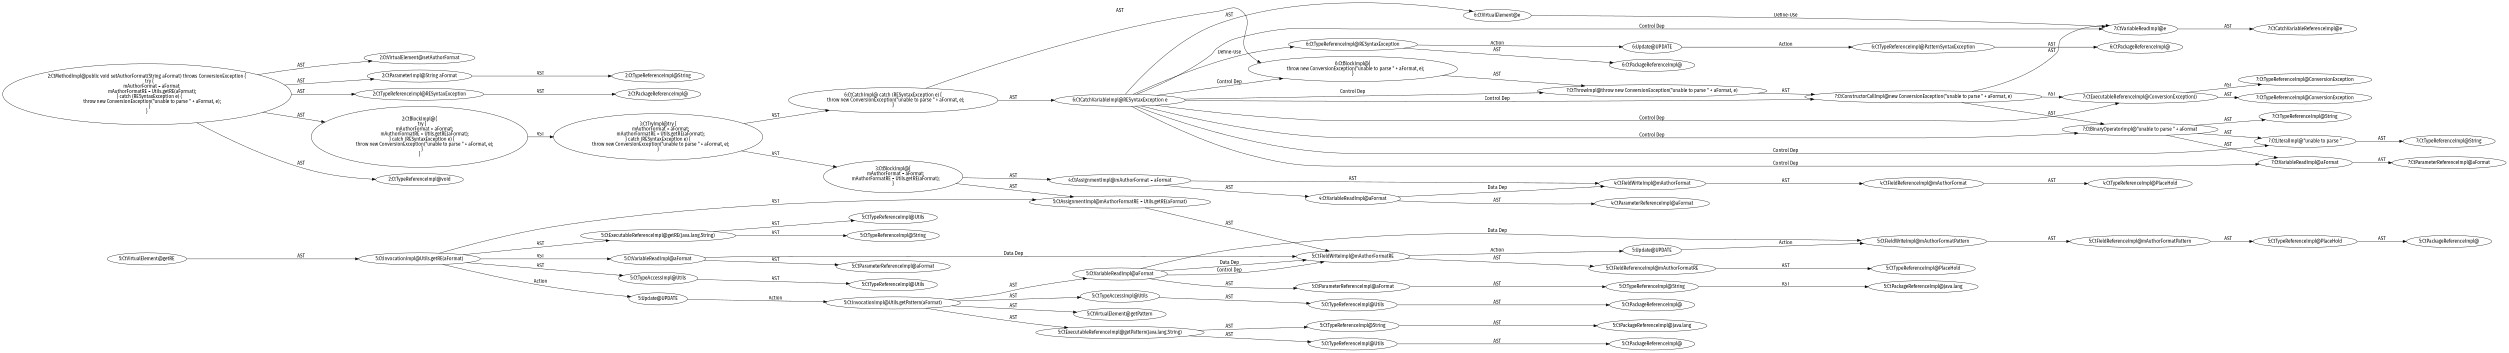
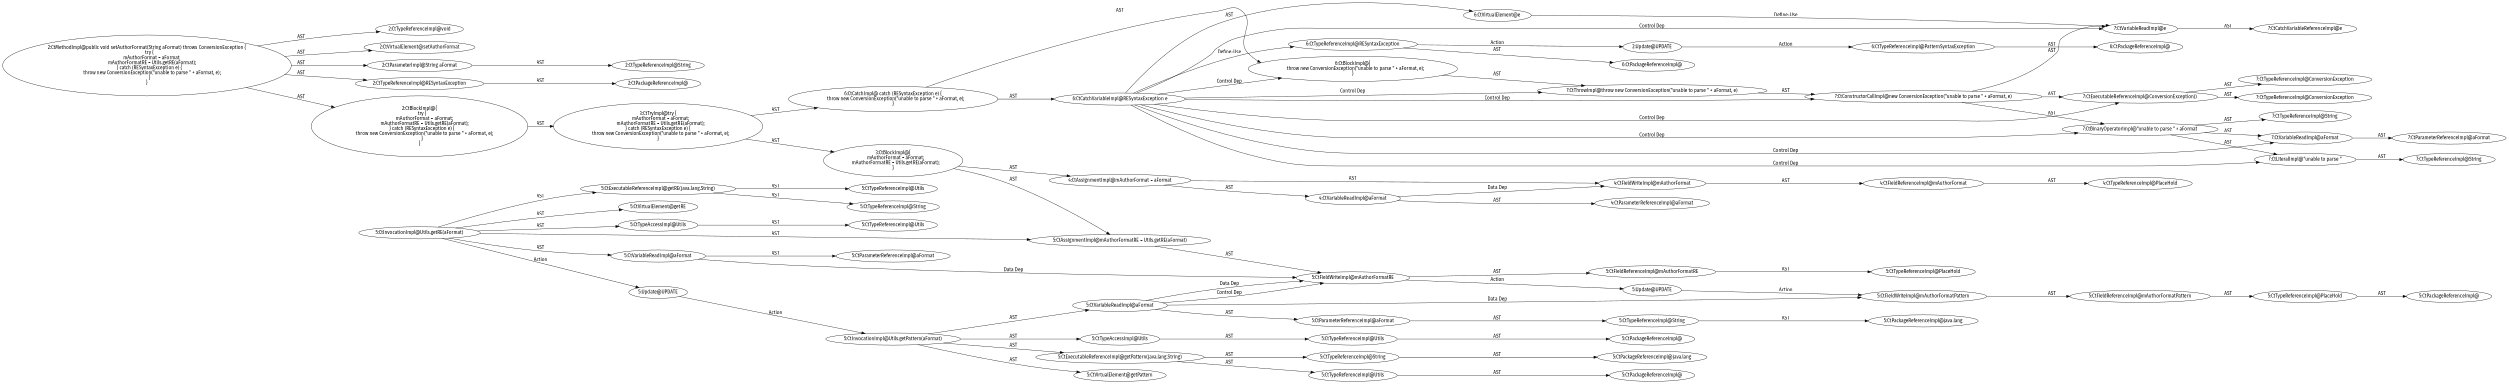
node "6:Update@UPDATE": label "6:Update@UPDATE" -> "2:Update@UPDATE"
edge "5:CtVirtualElement@getRE" -> "5:CtInvocationImpl@Utils.getRE(aFormat)": reversed
